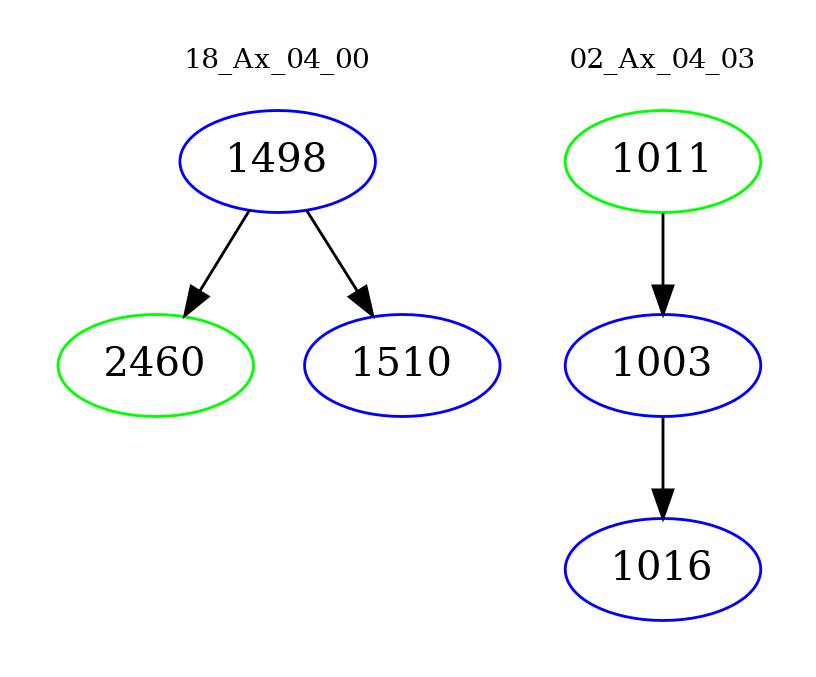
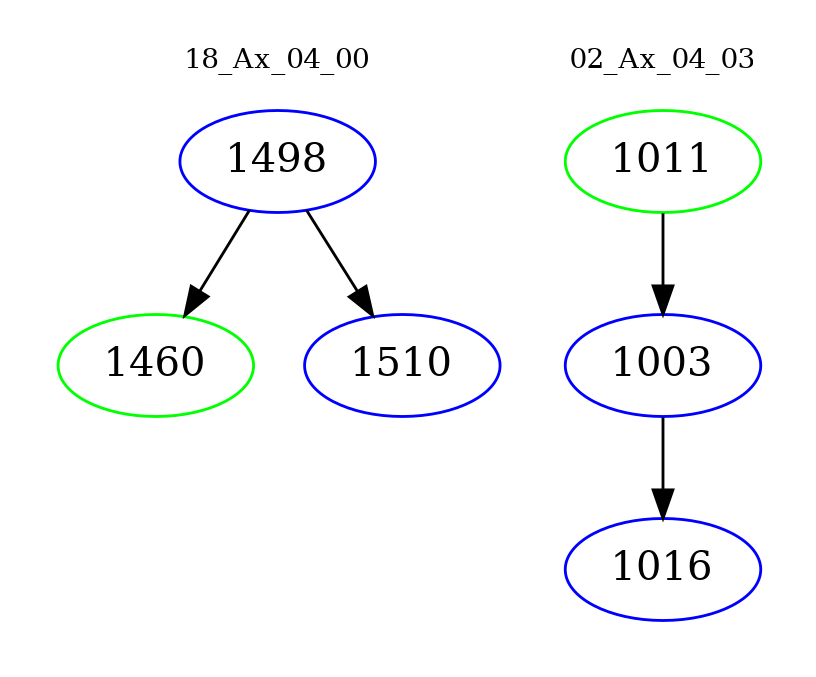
node "2460": label "2460" -> "1460"
